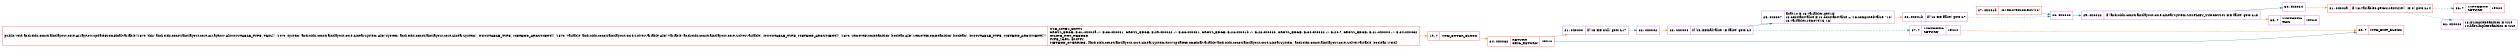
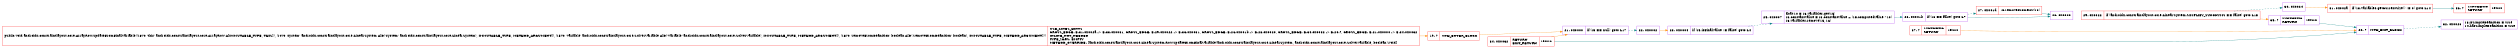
edge "31: 0x002a" -> "36: ?": style dashed -> solid
edge "29: 0x0022" -> "30: 0x0024": style solid -> dashed
edge "26: 0x001b" -> "27: 0x001d": added
edge "28: 0x0020" -> "29: 0x0022": removed
node "29: 0x0022": color purple -> red
edge "31: 0x002a" -> "32: 0x002c": now "20: ?" -> "32: 0x002c"
edge "25: 0x0007" -> "26: 0x001b": color darkorange -> teal
edge "26: 0x001b" -> "28: 0x0020": style dashed -> solid
node "35: ?": text "THIS" -> "RETURN"
edge "23: 0x0004" -> "25: 0x0007": style solid -> dashed
edge "35: ?" -> "20: ?": added
edge "23: 0x0004" -> "37: ?": removed
node "37: ?": color purple -> red
node "20: ?": color red -> purple
edge "19: ?" -> "34: 0x0032": now "19: ?" -> "21: 0x0000"
node "34: 0x0032": text "ORIG_RETURN" -> "EXIT_RETURN"
